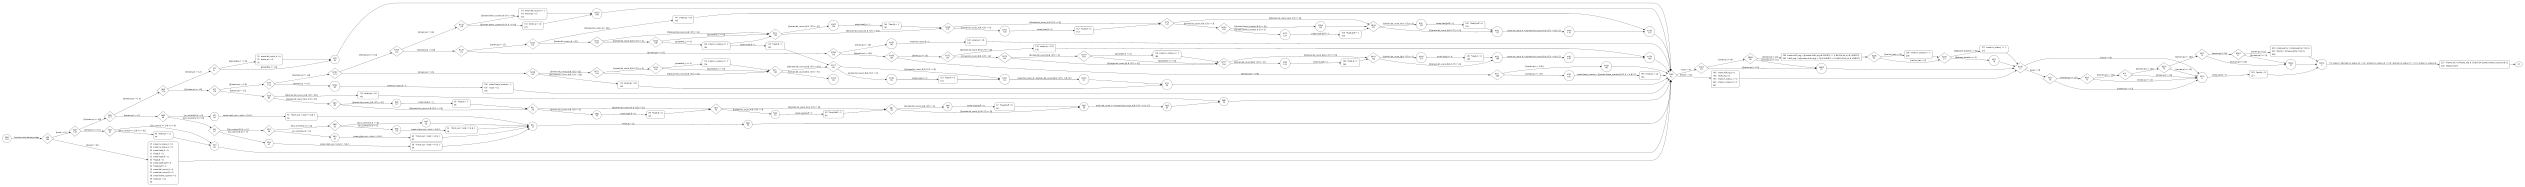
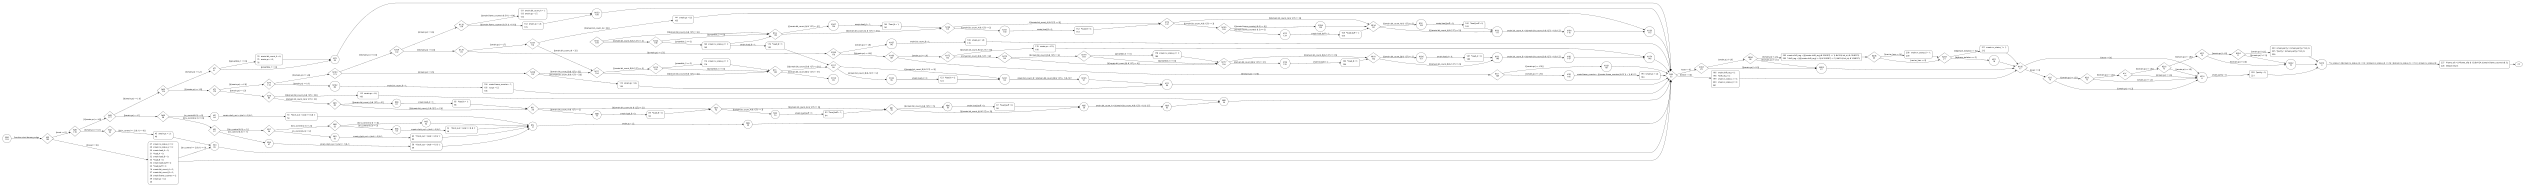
edge "N137 142" -> "N140 139": now "N137 142" -> "N111 104"
edge "N42 39" -> "N44 36": now "27" -> "N44 36"
